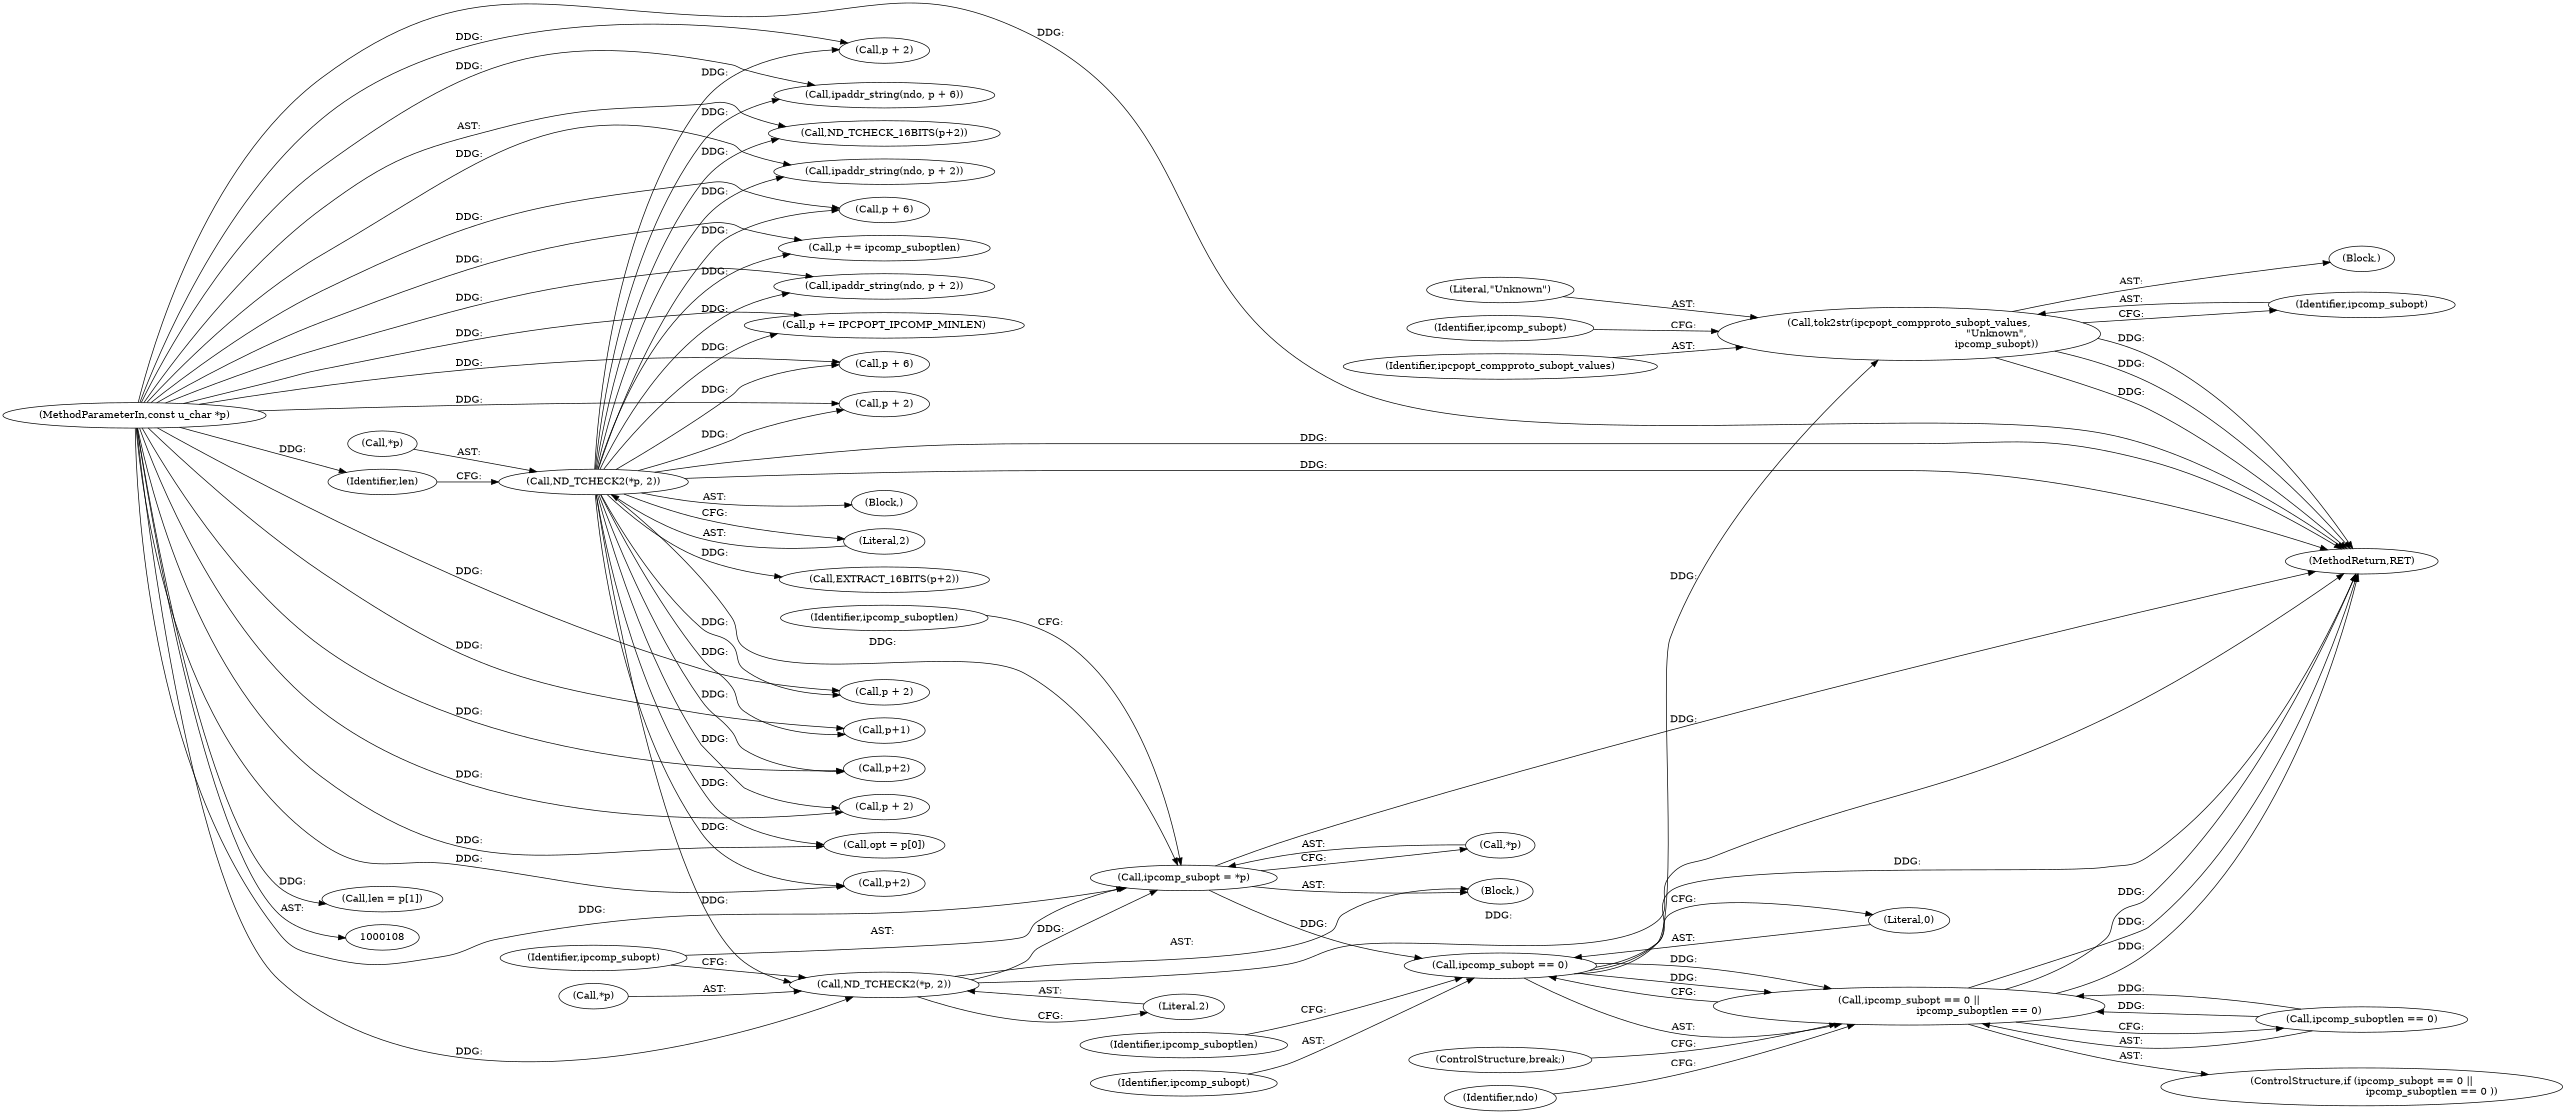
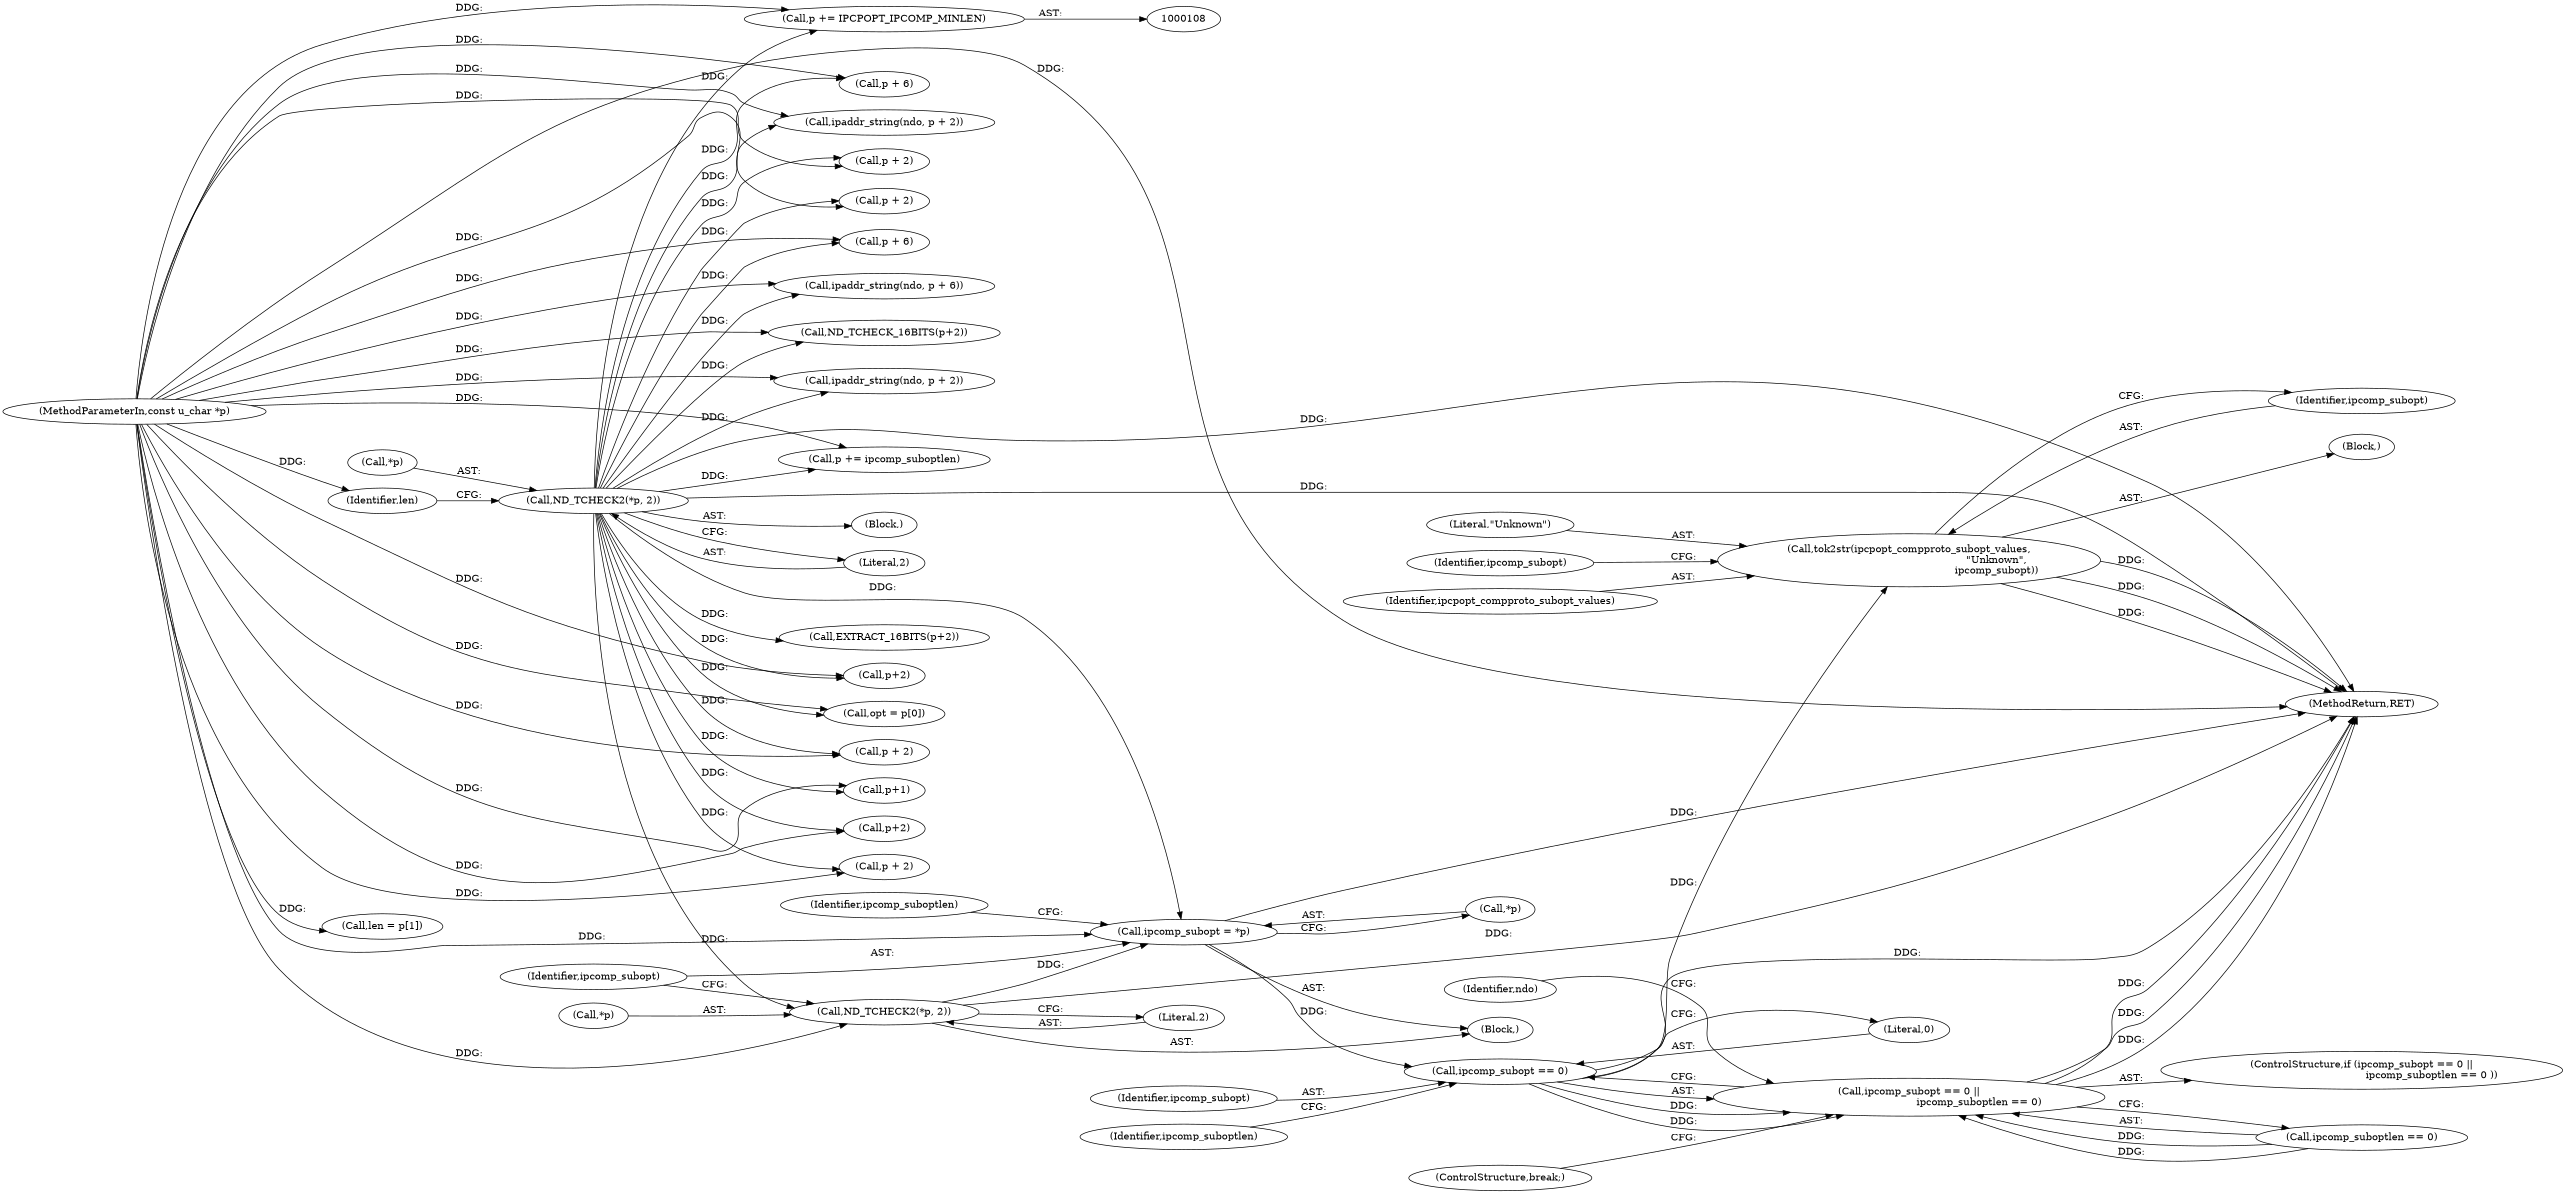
edge "(MethodParameterIn,const u_char *p)" -> "(Call,ND_TCHECK_16BITS(p+2))": label "AST: " -> "DDG: "
edge "(MethodParameterIn,const u_char *p)" -> "1000108": now "(Call,p += IPCPOPT_IPCOMP_MINLEN)" -> "1000108"
